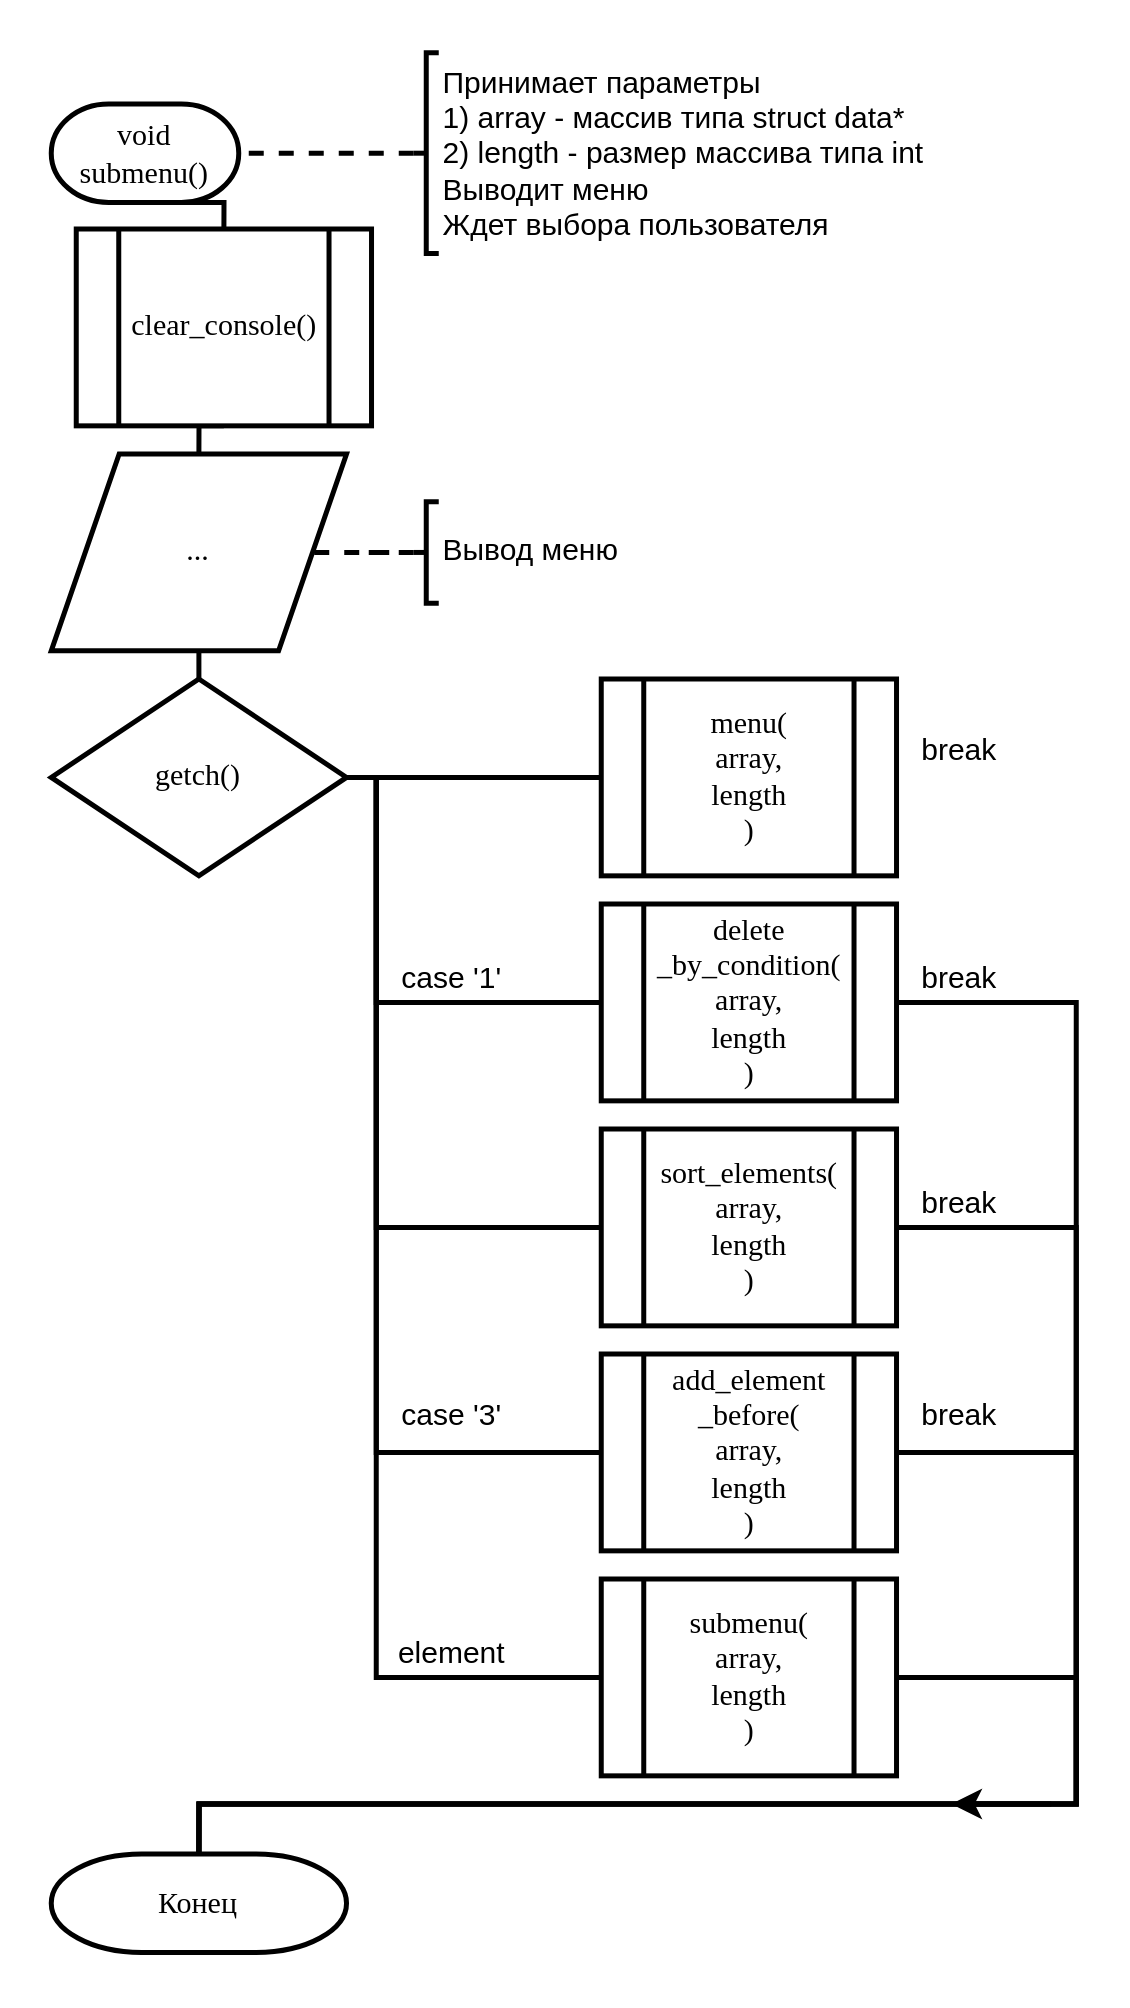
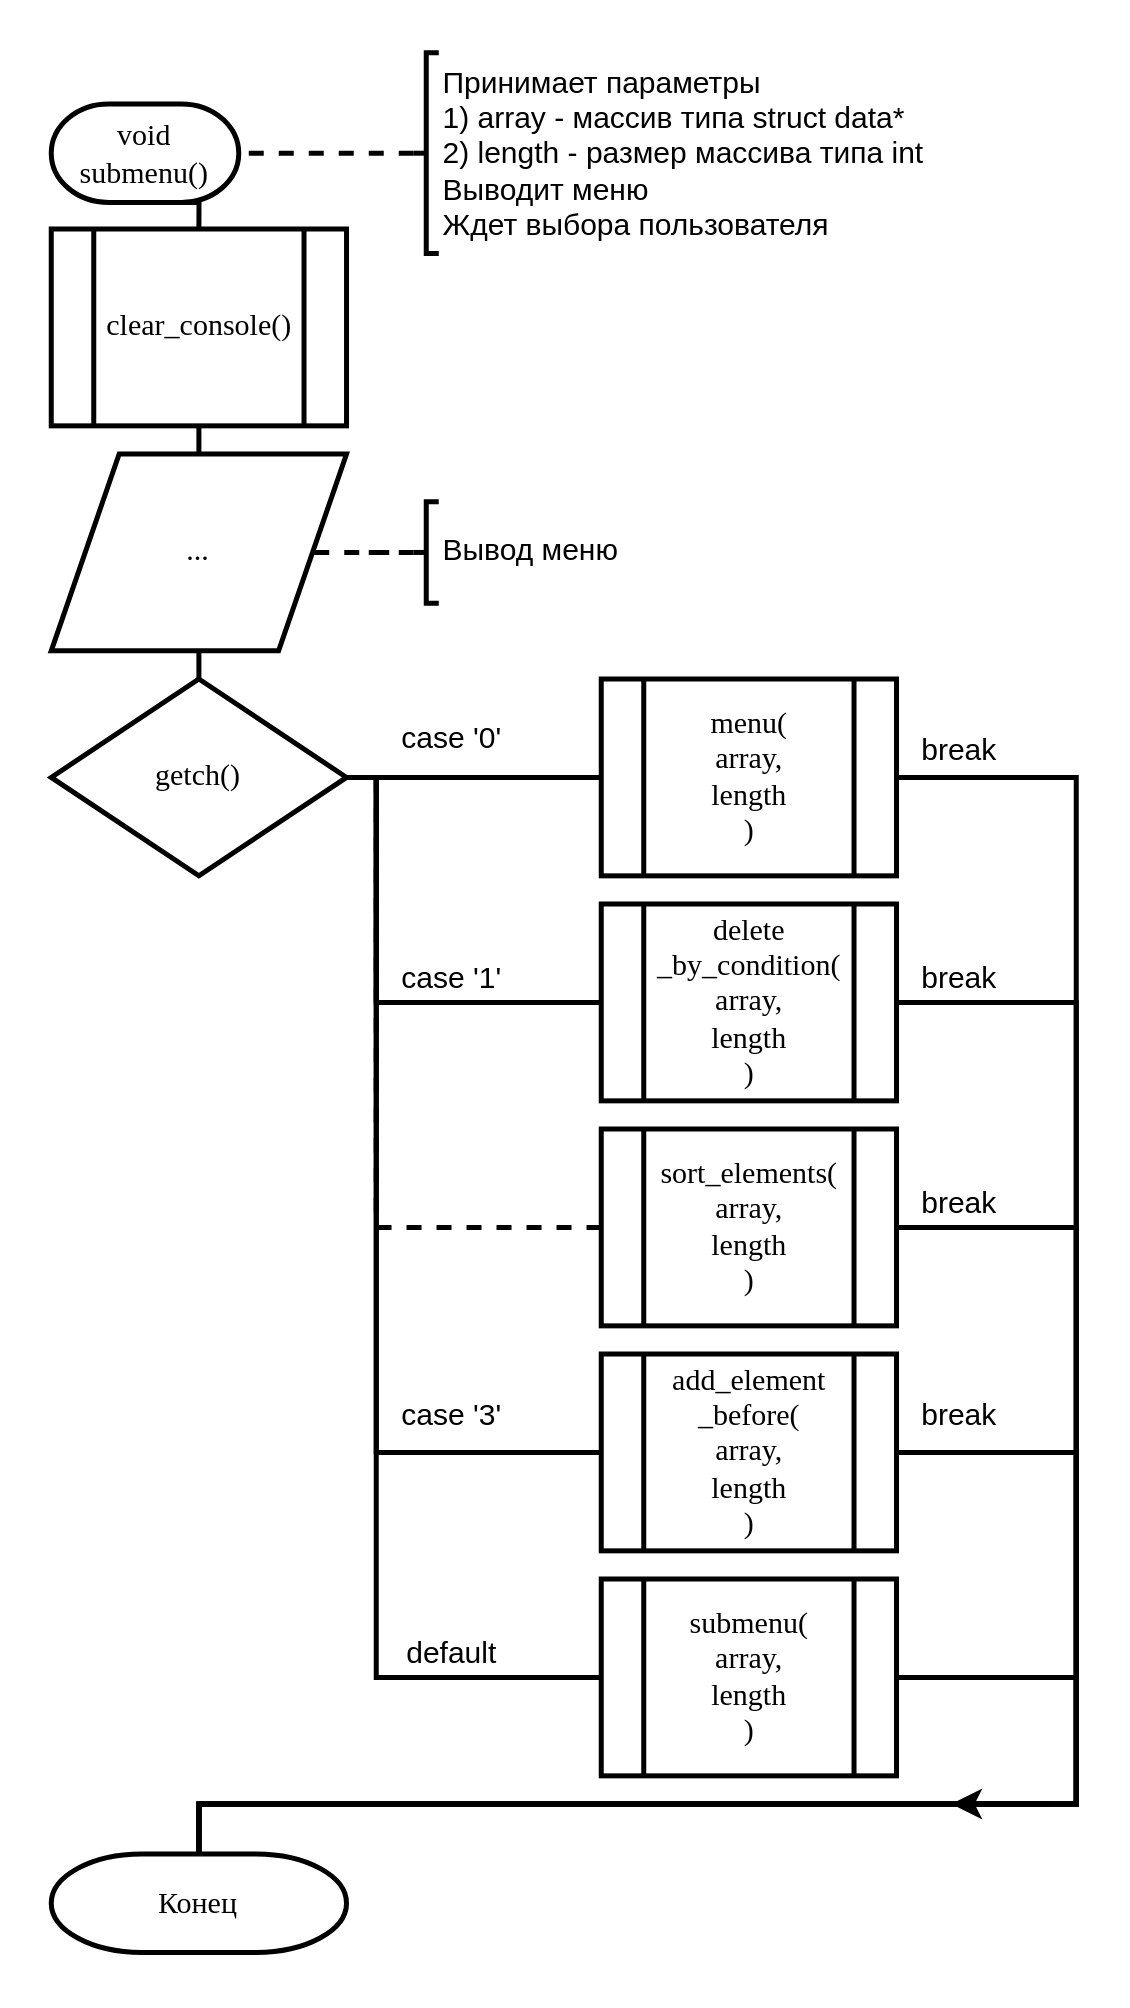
node "clear_console()": moved (224, 327) -> (199, 327)
node "case '0'": added
edge "menu( array, length )" -- "Конец": added
edge "getch()" -- "sort_elements( array, length )": style solid -> dashed
node "element": label "element" -> "default"
